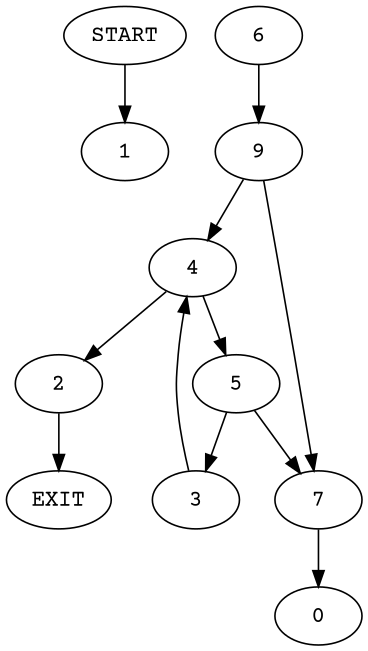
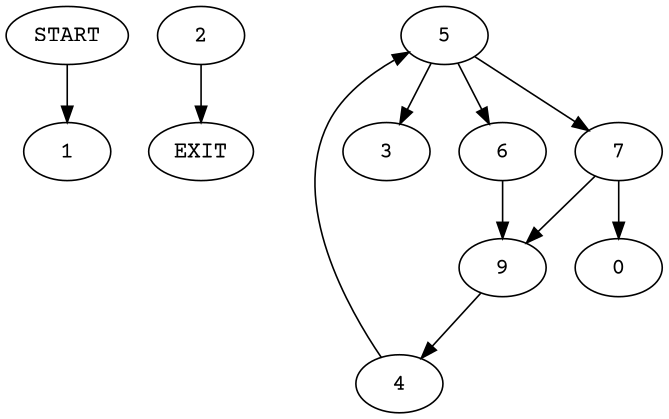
edge "5" -> "6": added
edge "9" -> "7": reversed
edge "4" -> "2": removed
edge "3" -> "4": removed
